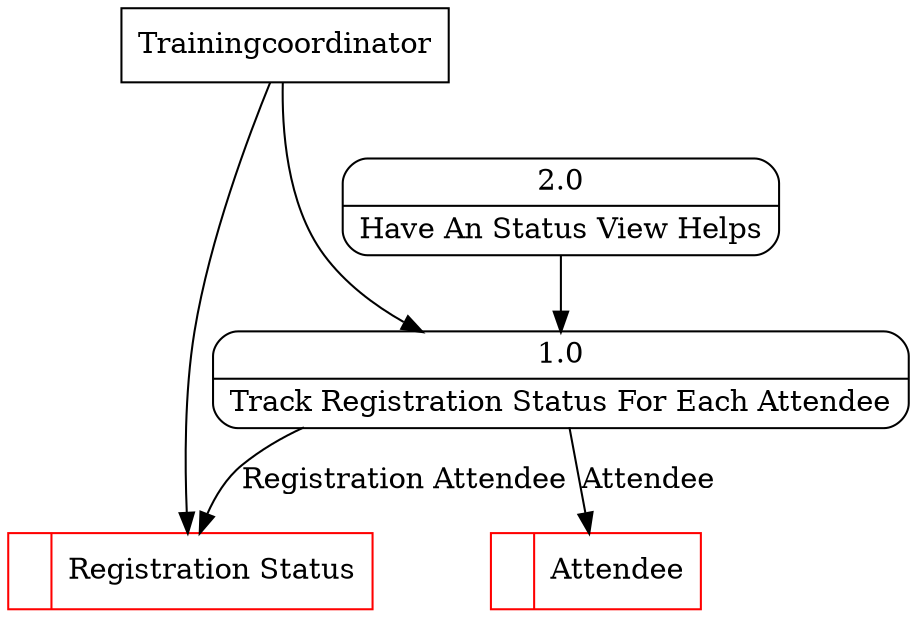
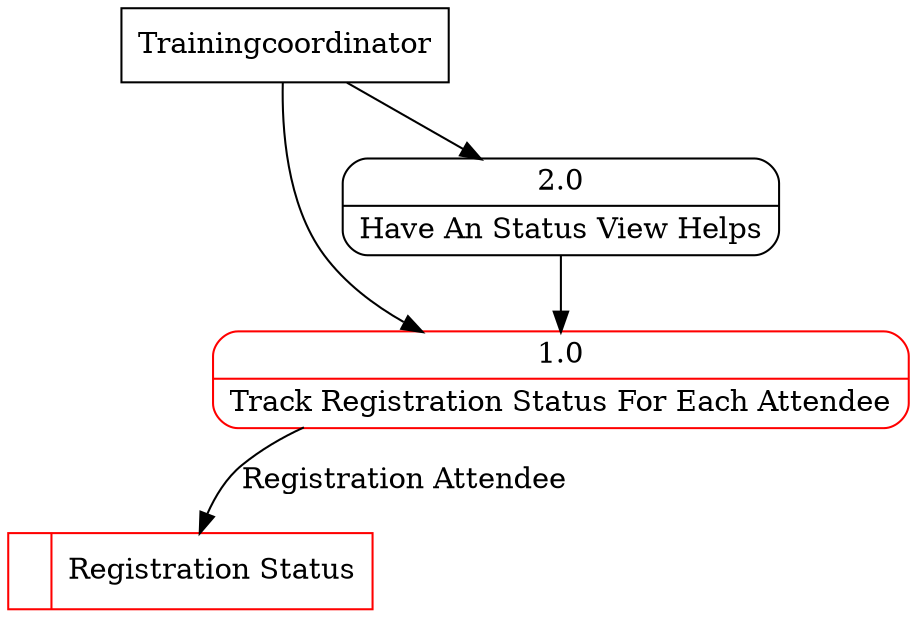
edge "Trainingcoordinator" -> "Registration Status": now "Trainingcoordinator" -> "2.0"
node "1.0": color black -> red
node "Attendee": removed
